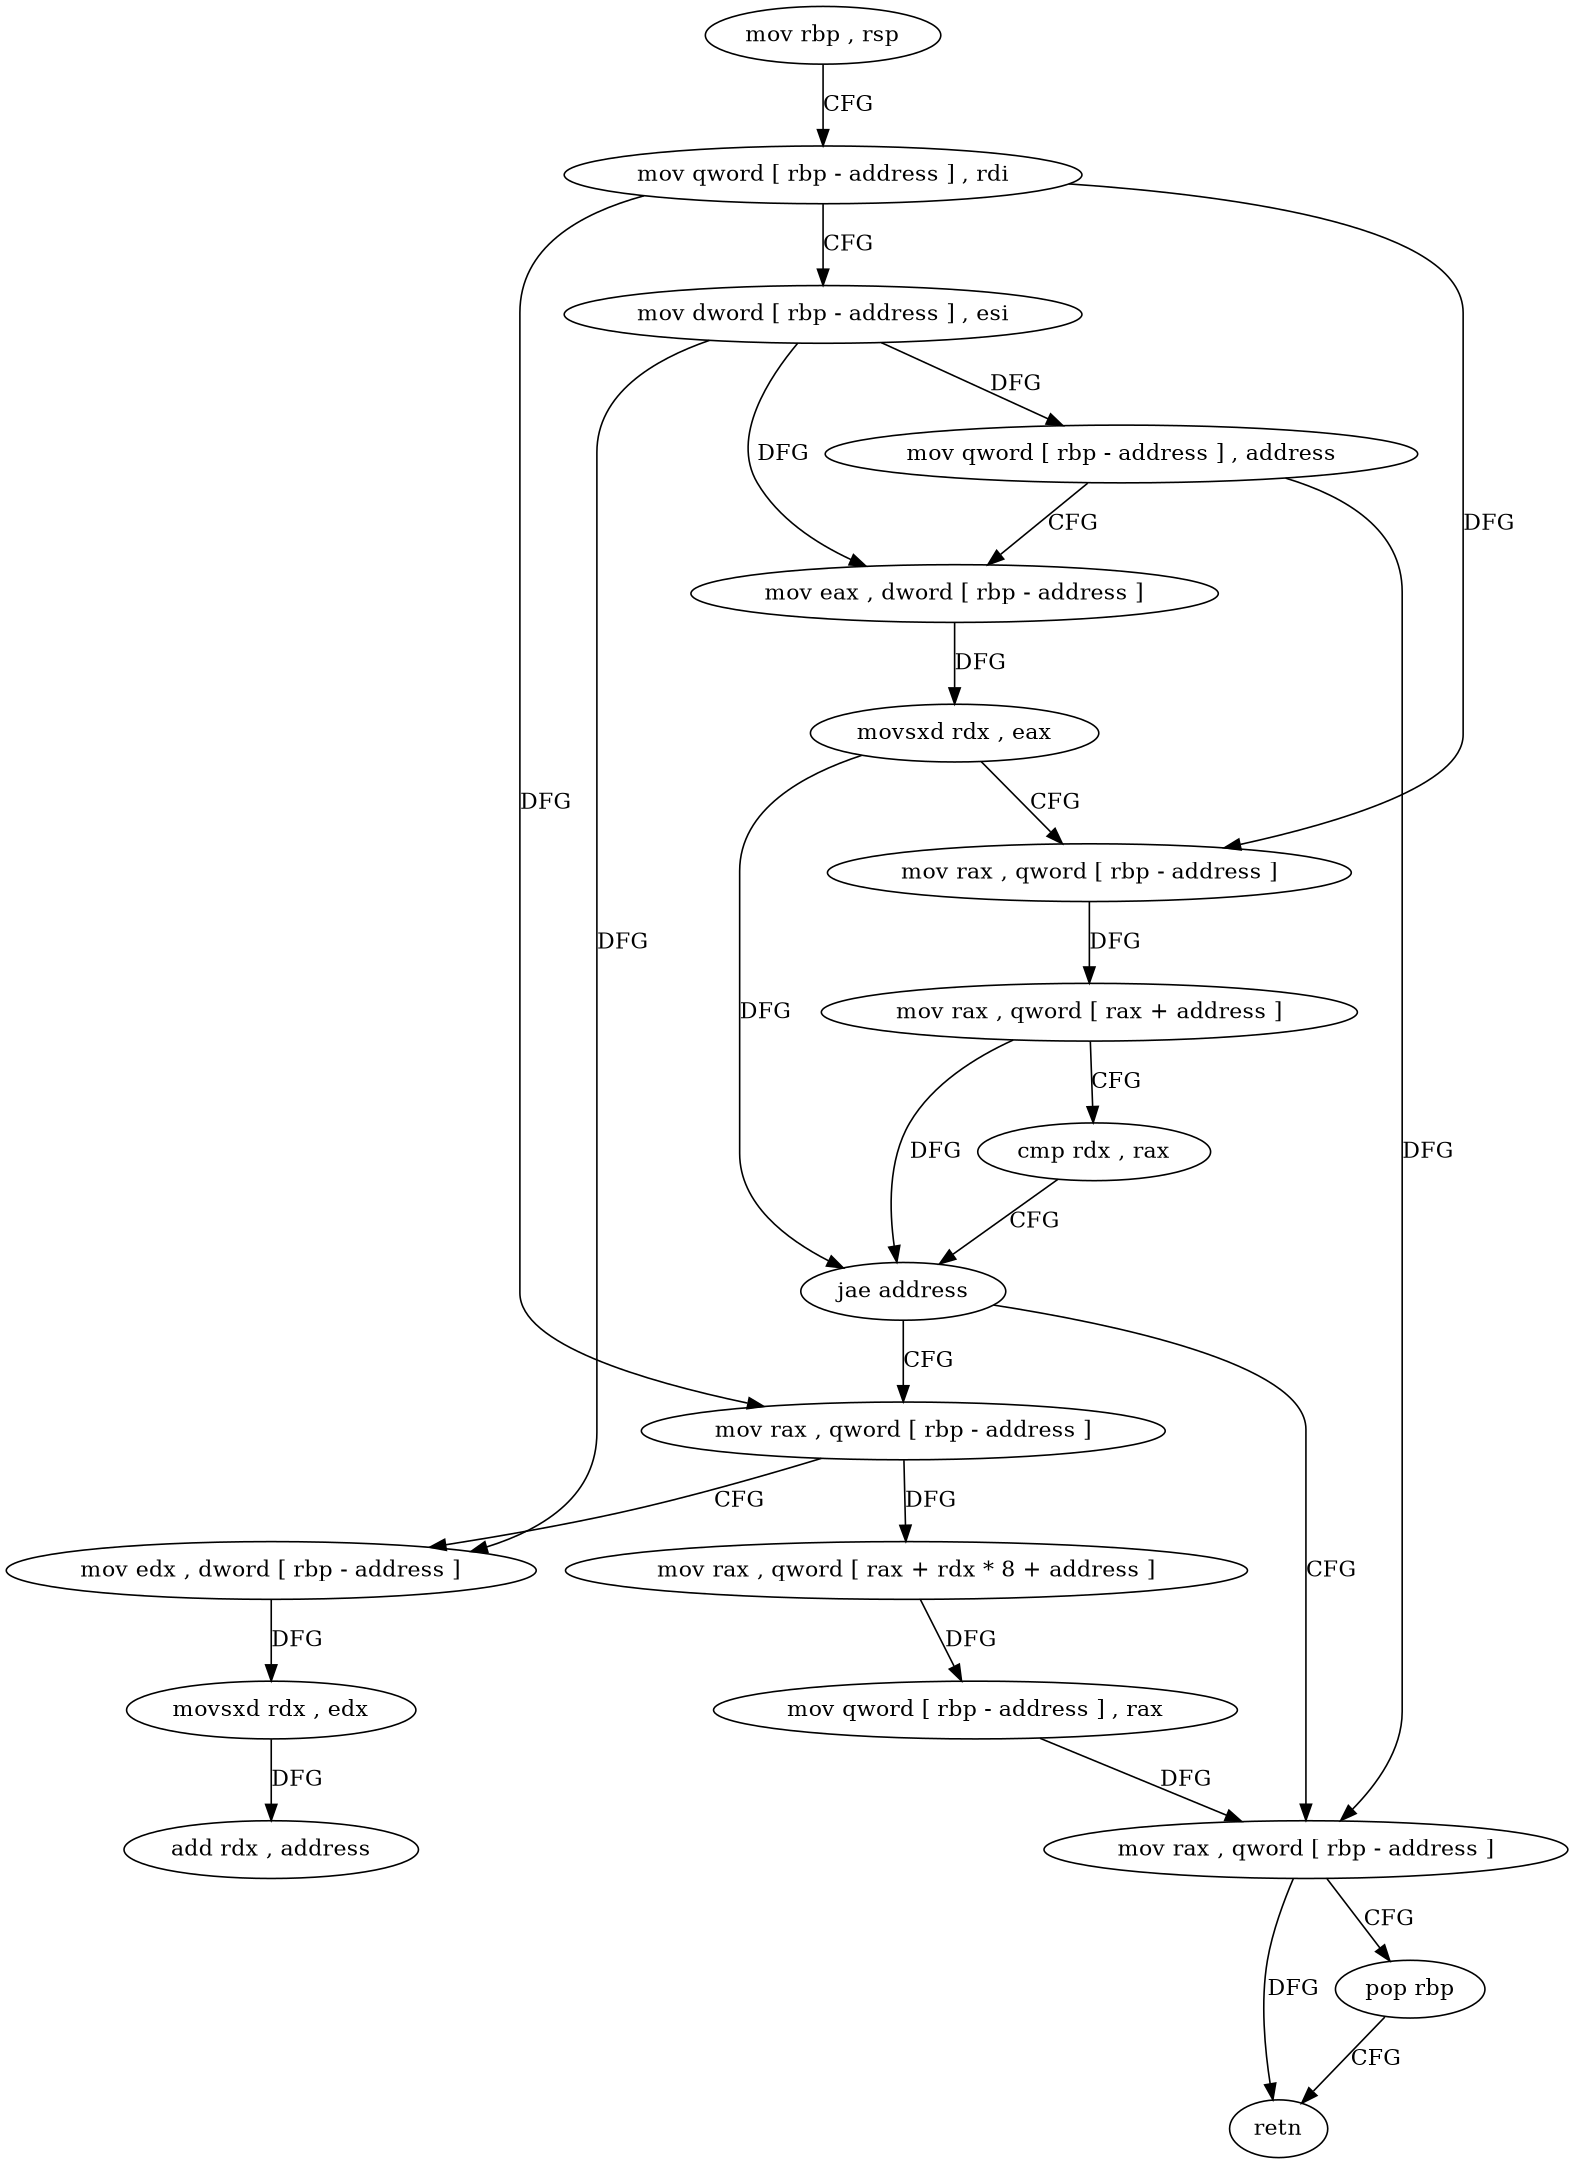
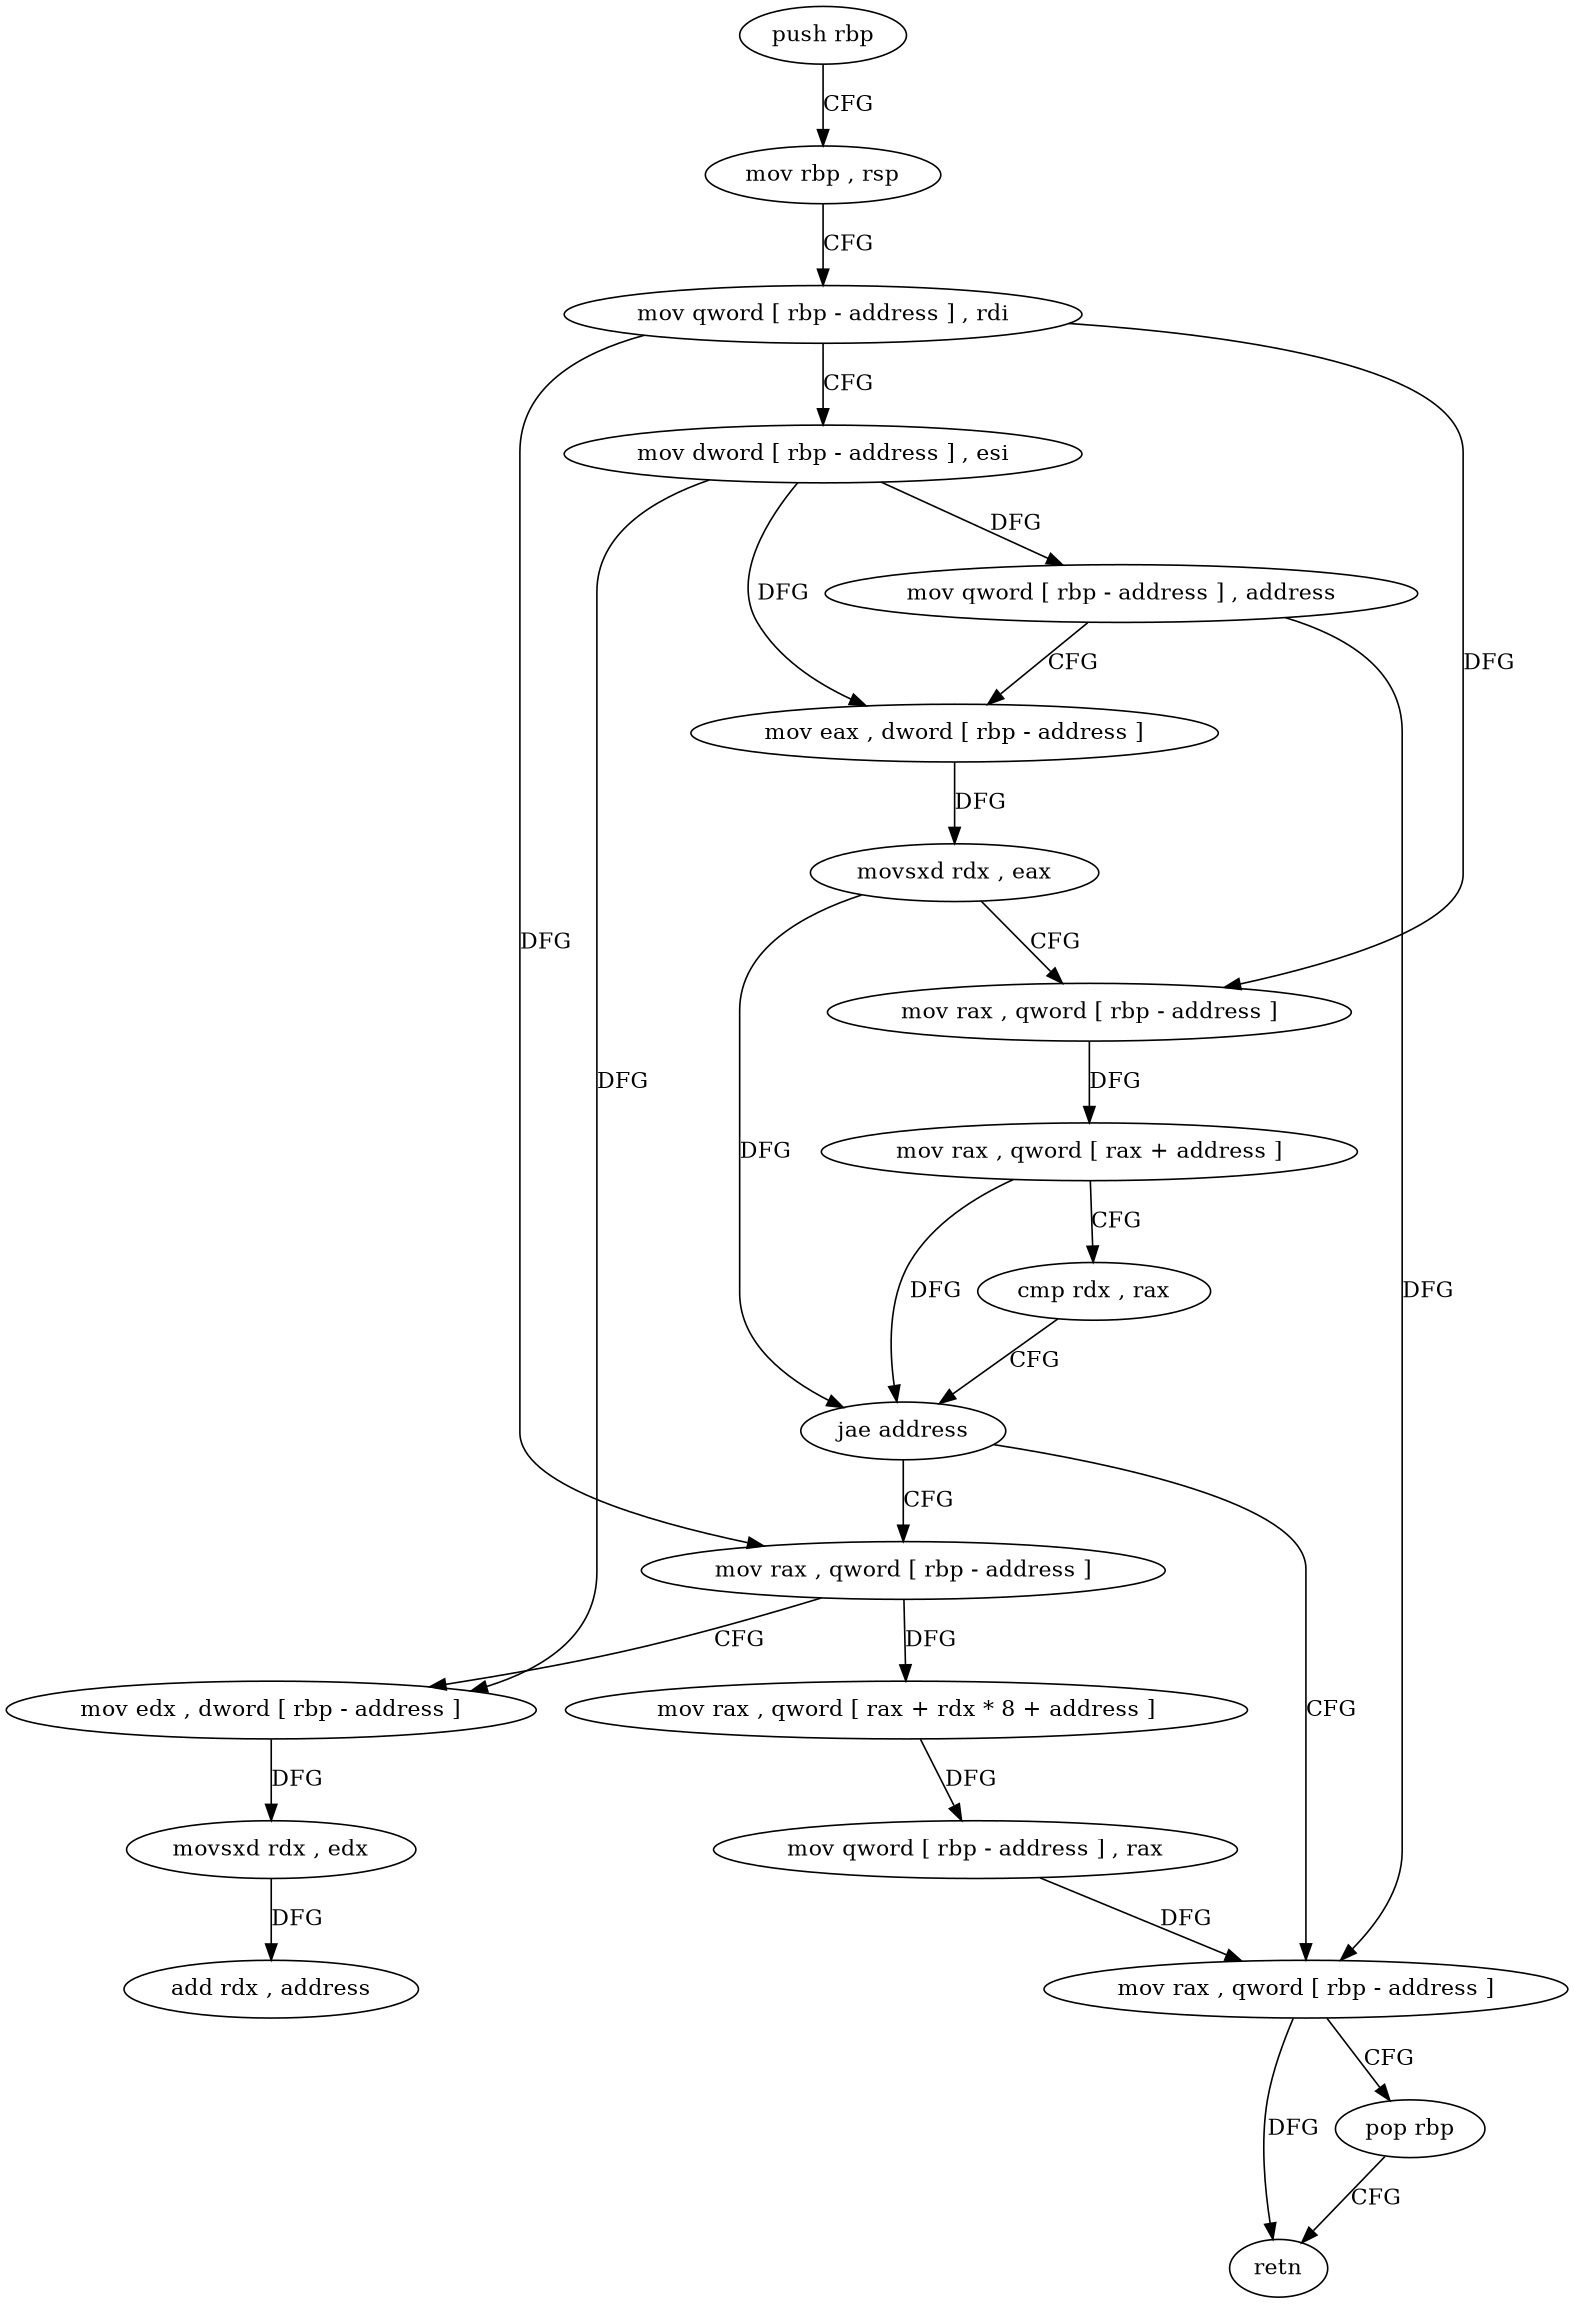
node "push rbp": added
